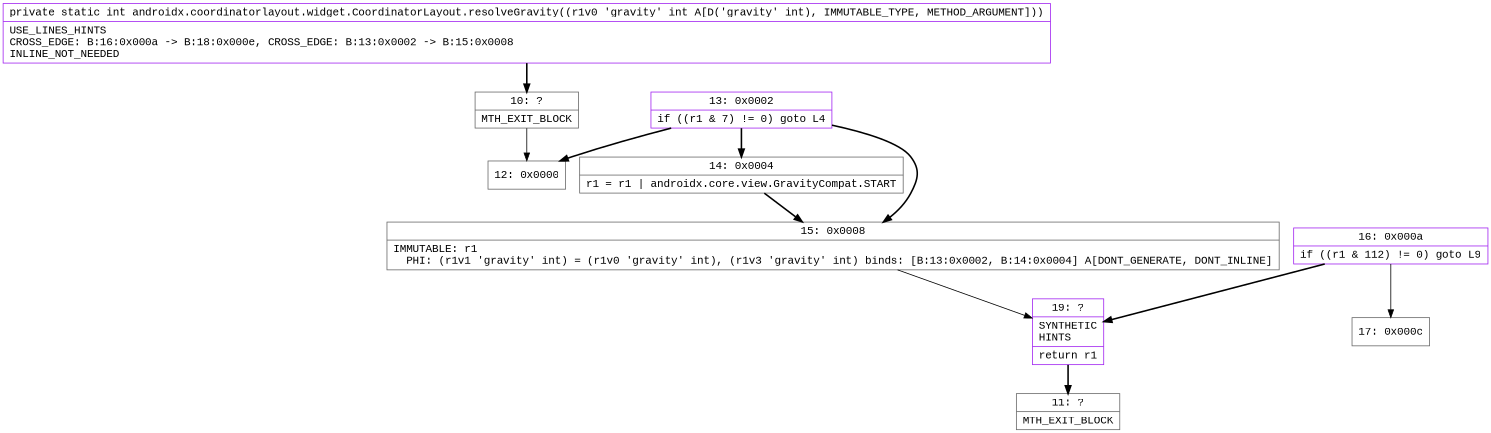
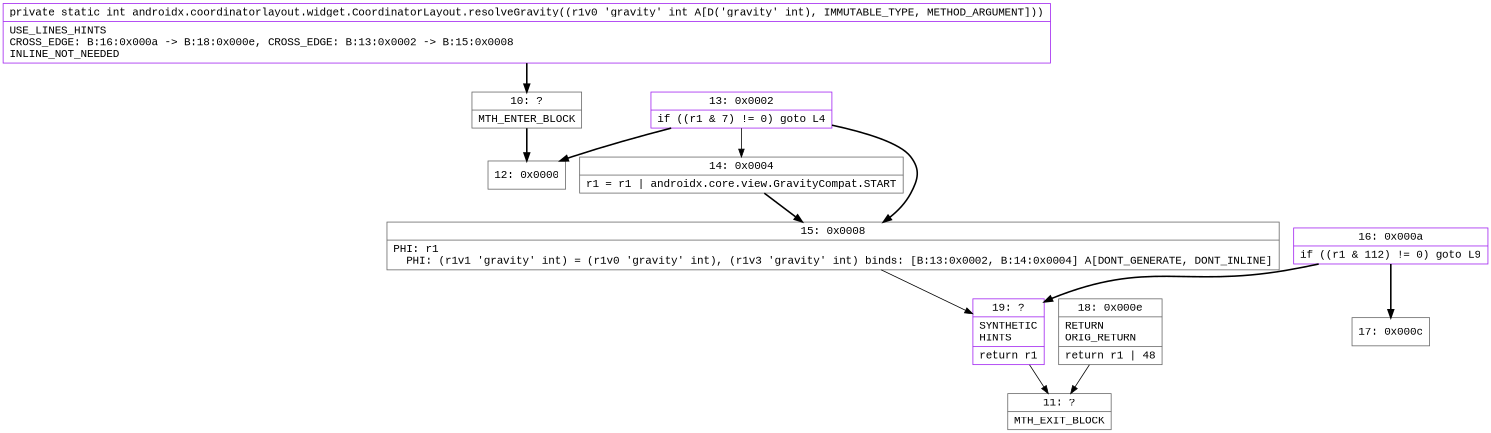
node "10: ?": text "MTH_EXIT_BLOCK" -> "MTH_ENTER_BLOCK"
edge "13: 0x0002" -> "14: 0x0004": style bold -> solid
edge "10: ?" -> "12: 0x0000": style solid -> bold
node "15: 0x0008": text "IMMUTABLE: r1" -> "PHI: r1"
edge "16: 0x000a" -> "17: 0x000c": style solid -> bold
node "18: 0x000e": added
edge "19: ?" -> "11: ?": style bold -> solid
